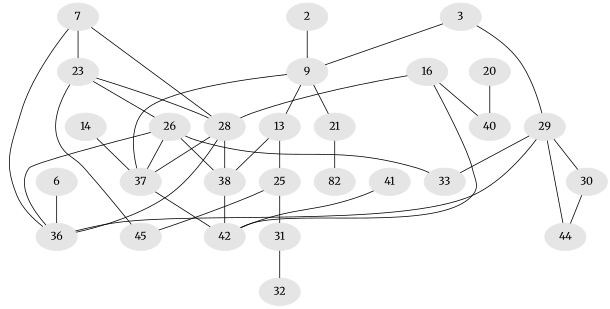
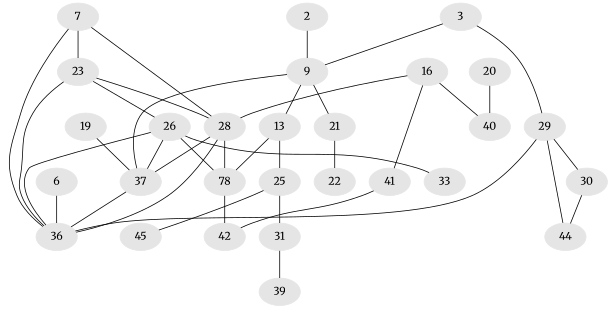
node "14": label "14" -> "19"
edge "29" -- "33": removed
edge "23" -- "45": now "23" -- "36"
node "38": label "38" -> "78"
node "82": label "82" -> "22"
edge "37" -- "42": now "37" -- "36"
edge "16" -- "42": now "16" -- "41"
node "32": label "32" -> "39"
